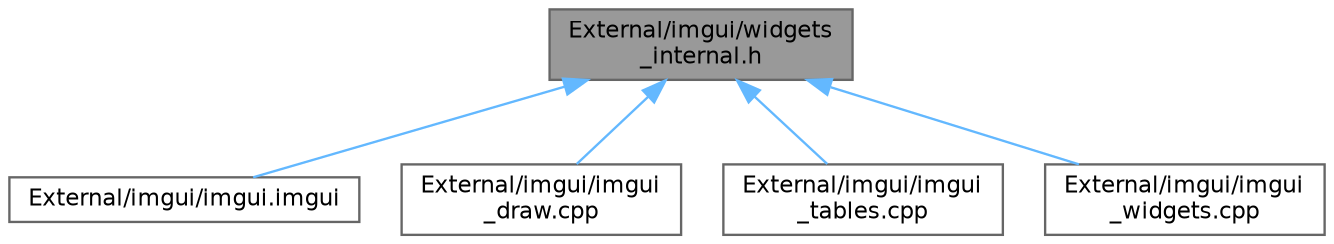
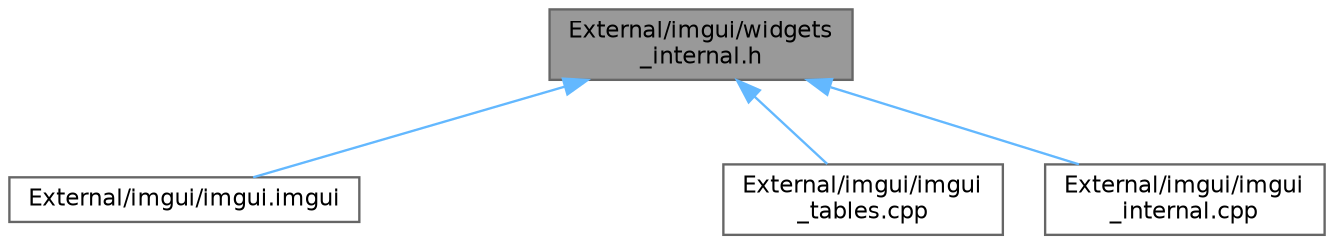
node "External/imgui/imgui _draw.cpp": removed
node "External/imgui/imgui _widgets.cpp": label "External/imgui/imgui _widgets.cpp" -> "External/imgui/imgui _internal.cpp"
